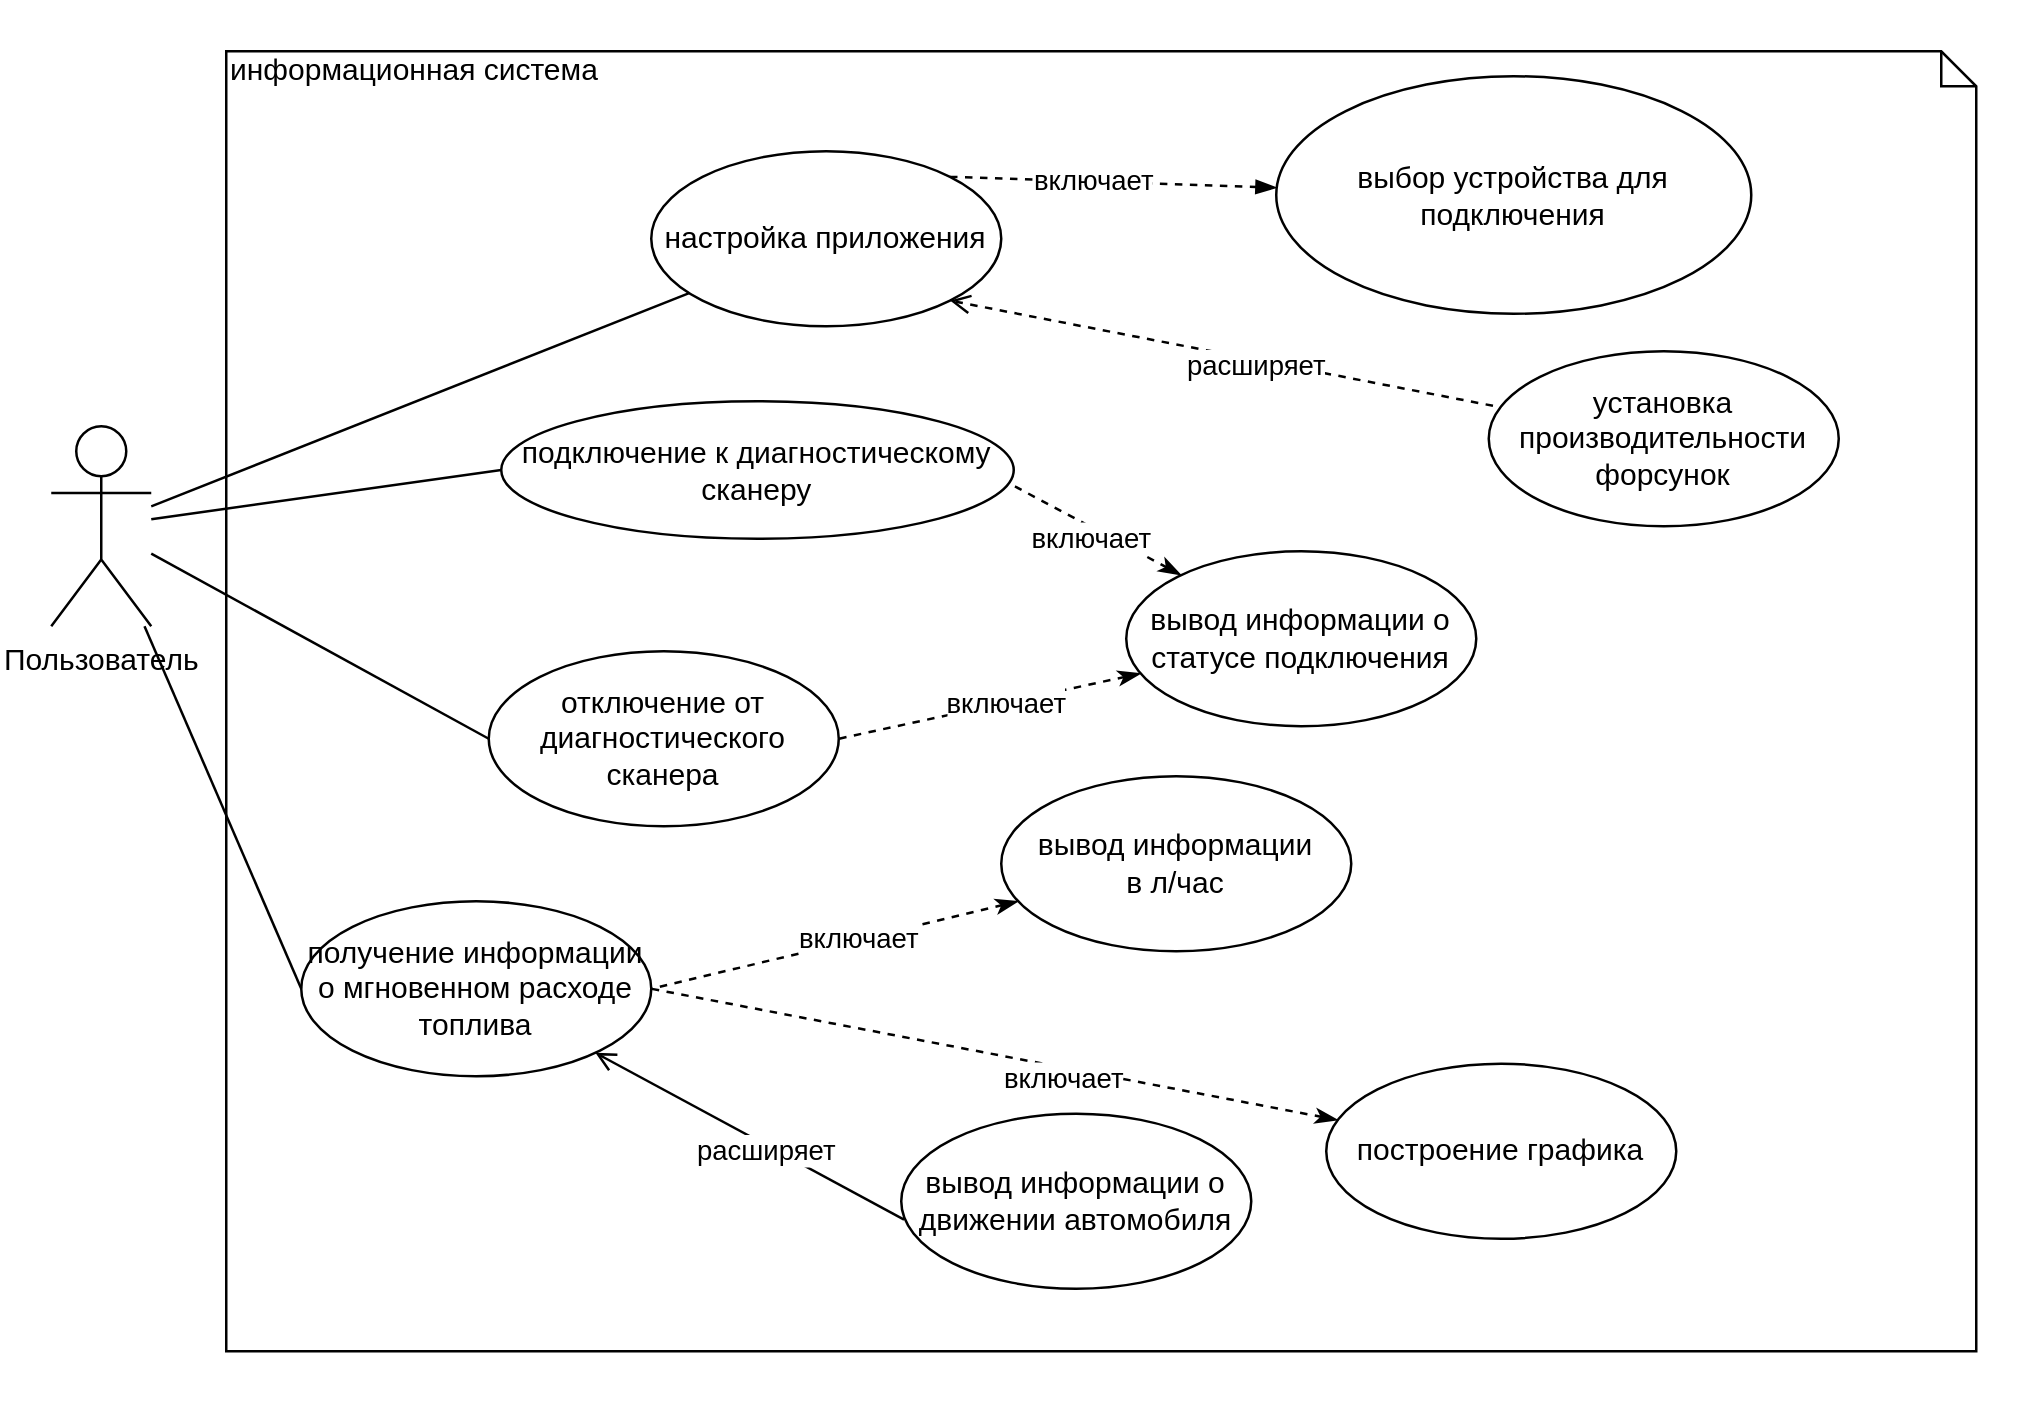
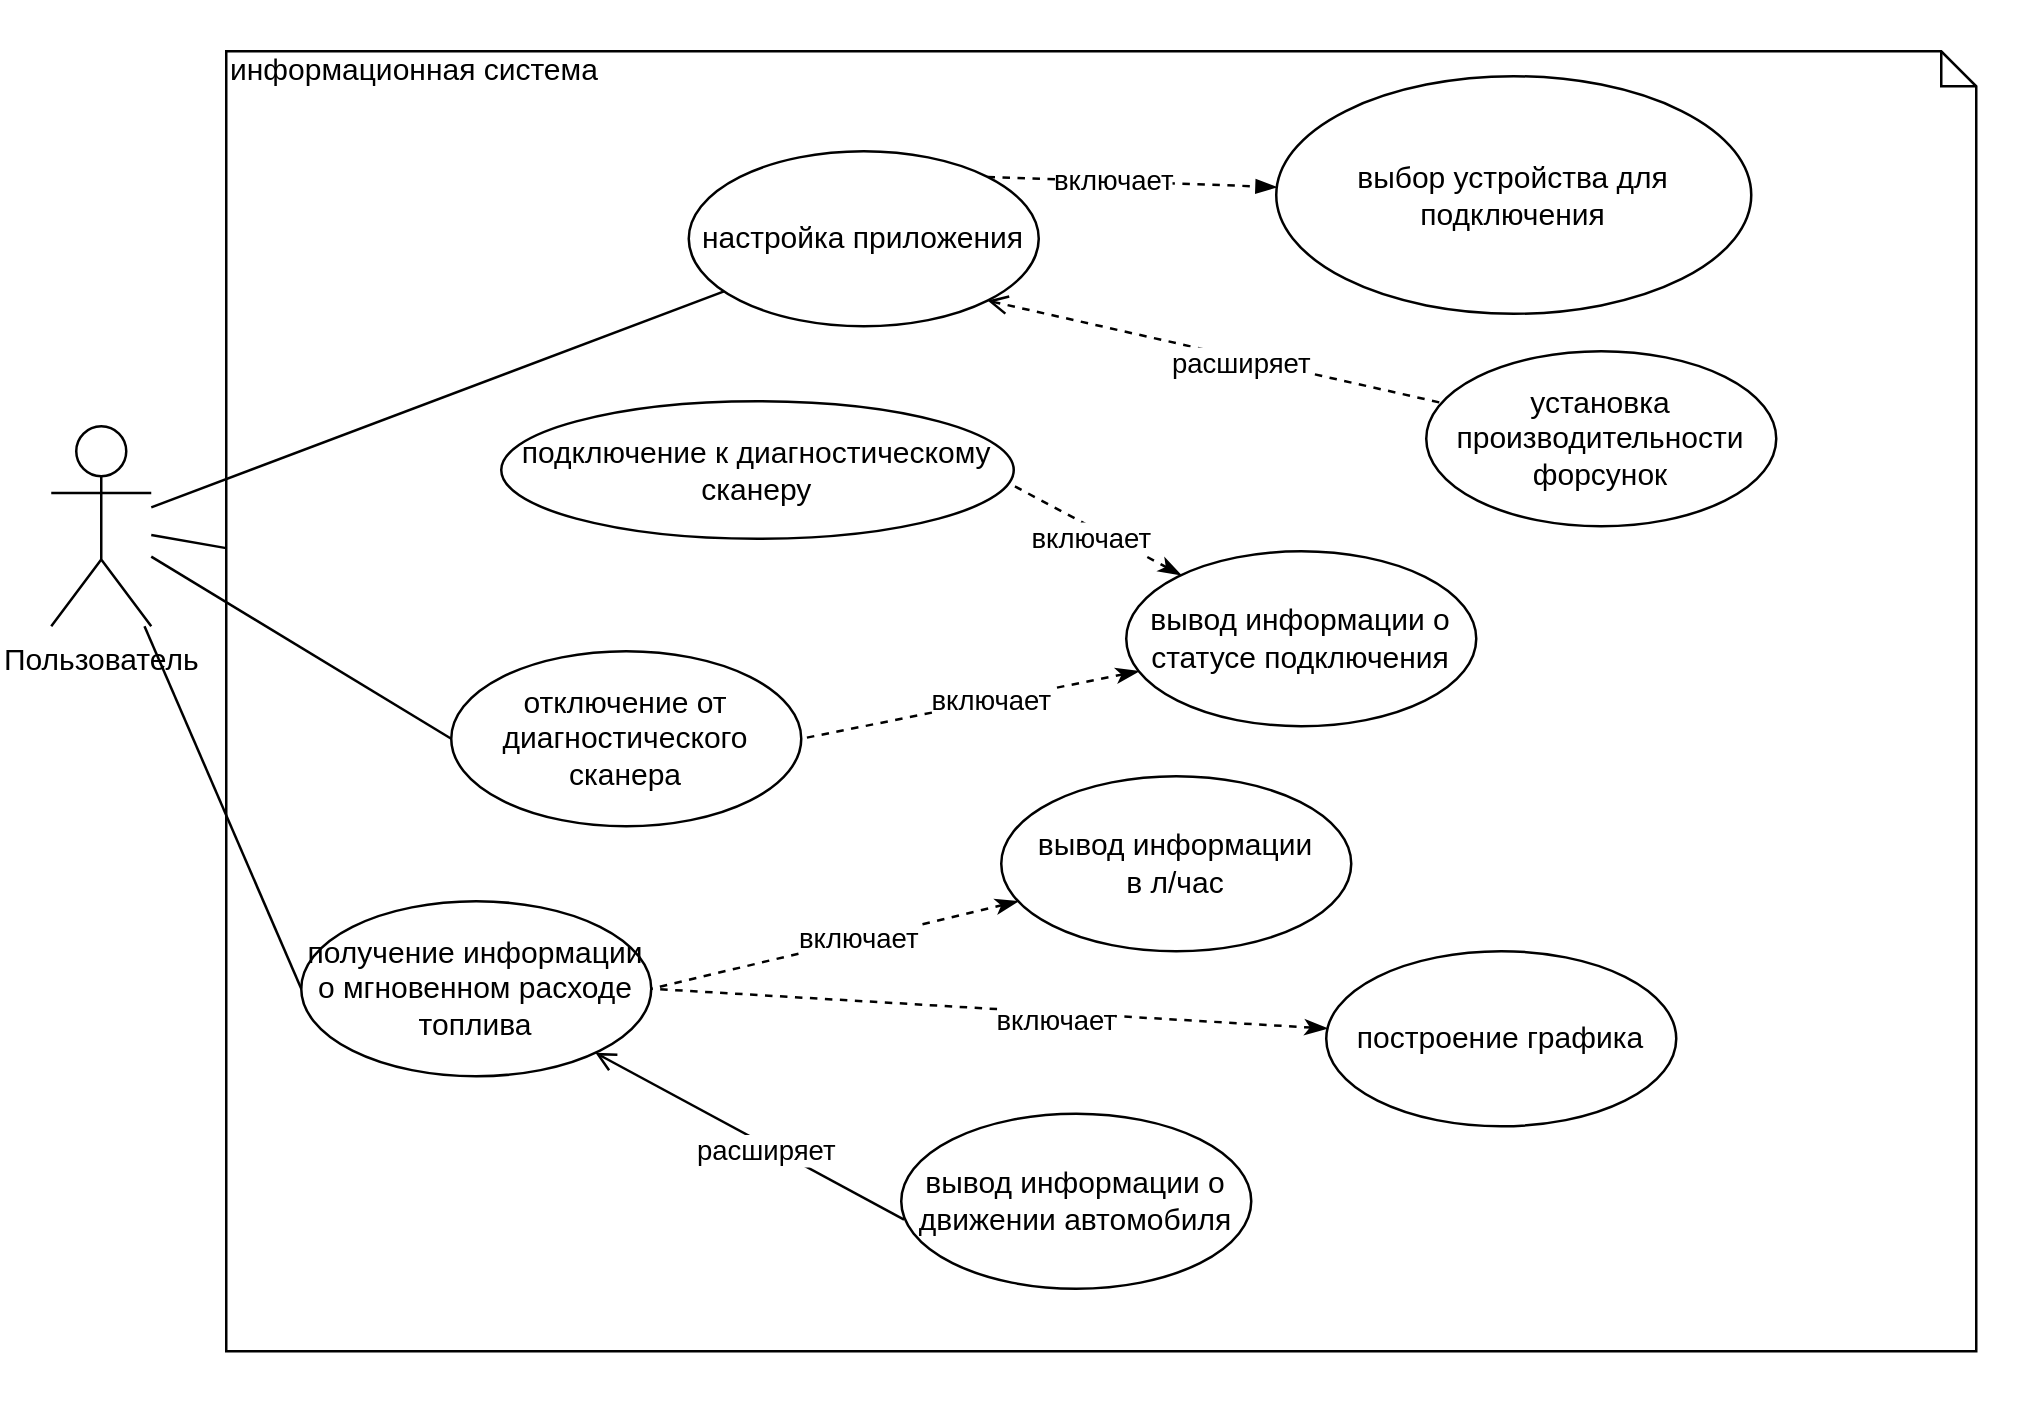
node "настройка приложения": moved (826, 239) -> (864, 239)
node "установка производительности форсунок": moved (1664, 439) -> (1601, 439)
edge "подключение к диагностическому сканеру" -- "Пользователь": now "информационная система" -- "Пользователь"
node "отключение от диагностического сканера": moved (664, 739) -> (626, 739)
node "построение графика": moved (1501, 1151) -> (1501, 1039)
